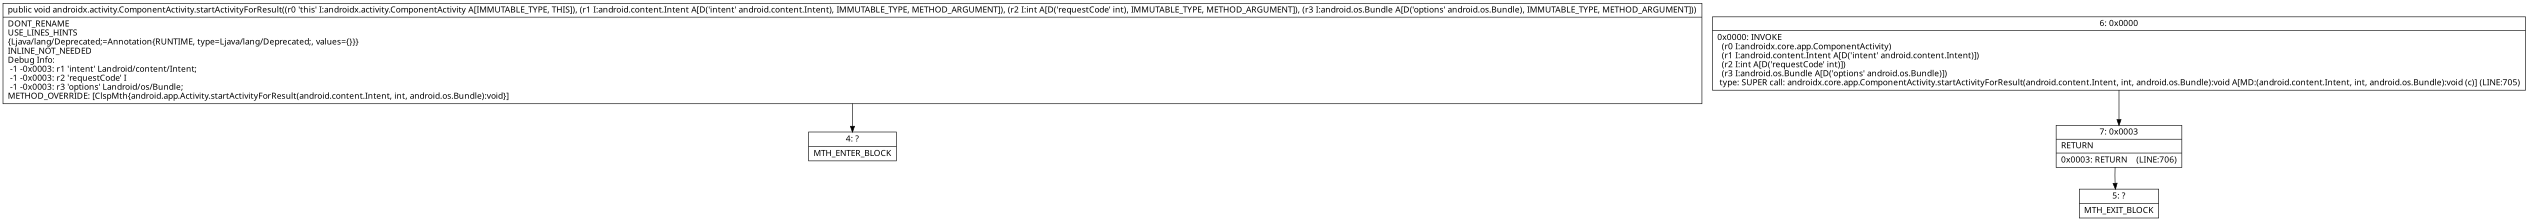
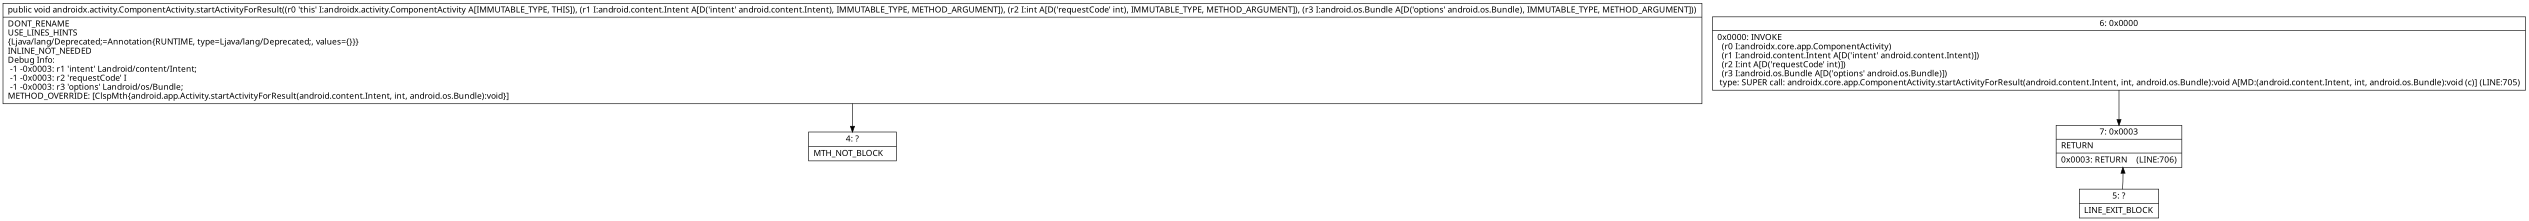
node "4: ?": text "MTH_ENTER_BLOCK" -> "MTH_NOT_BLOCK"
edge "7: 0x0003" -> "5: ?": reversed
node "5: ?": text "MTH_EXIT_BLOCK" -> "LINE_EXIT_BLOCK"
